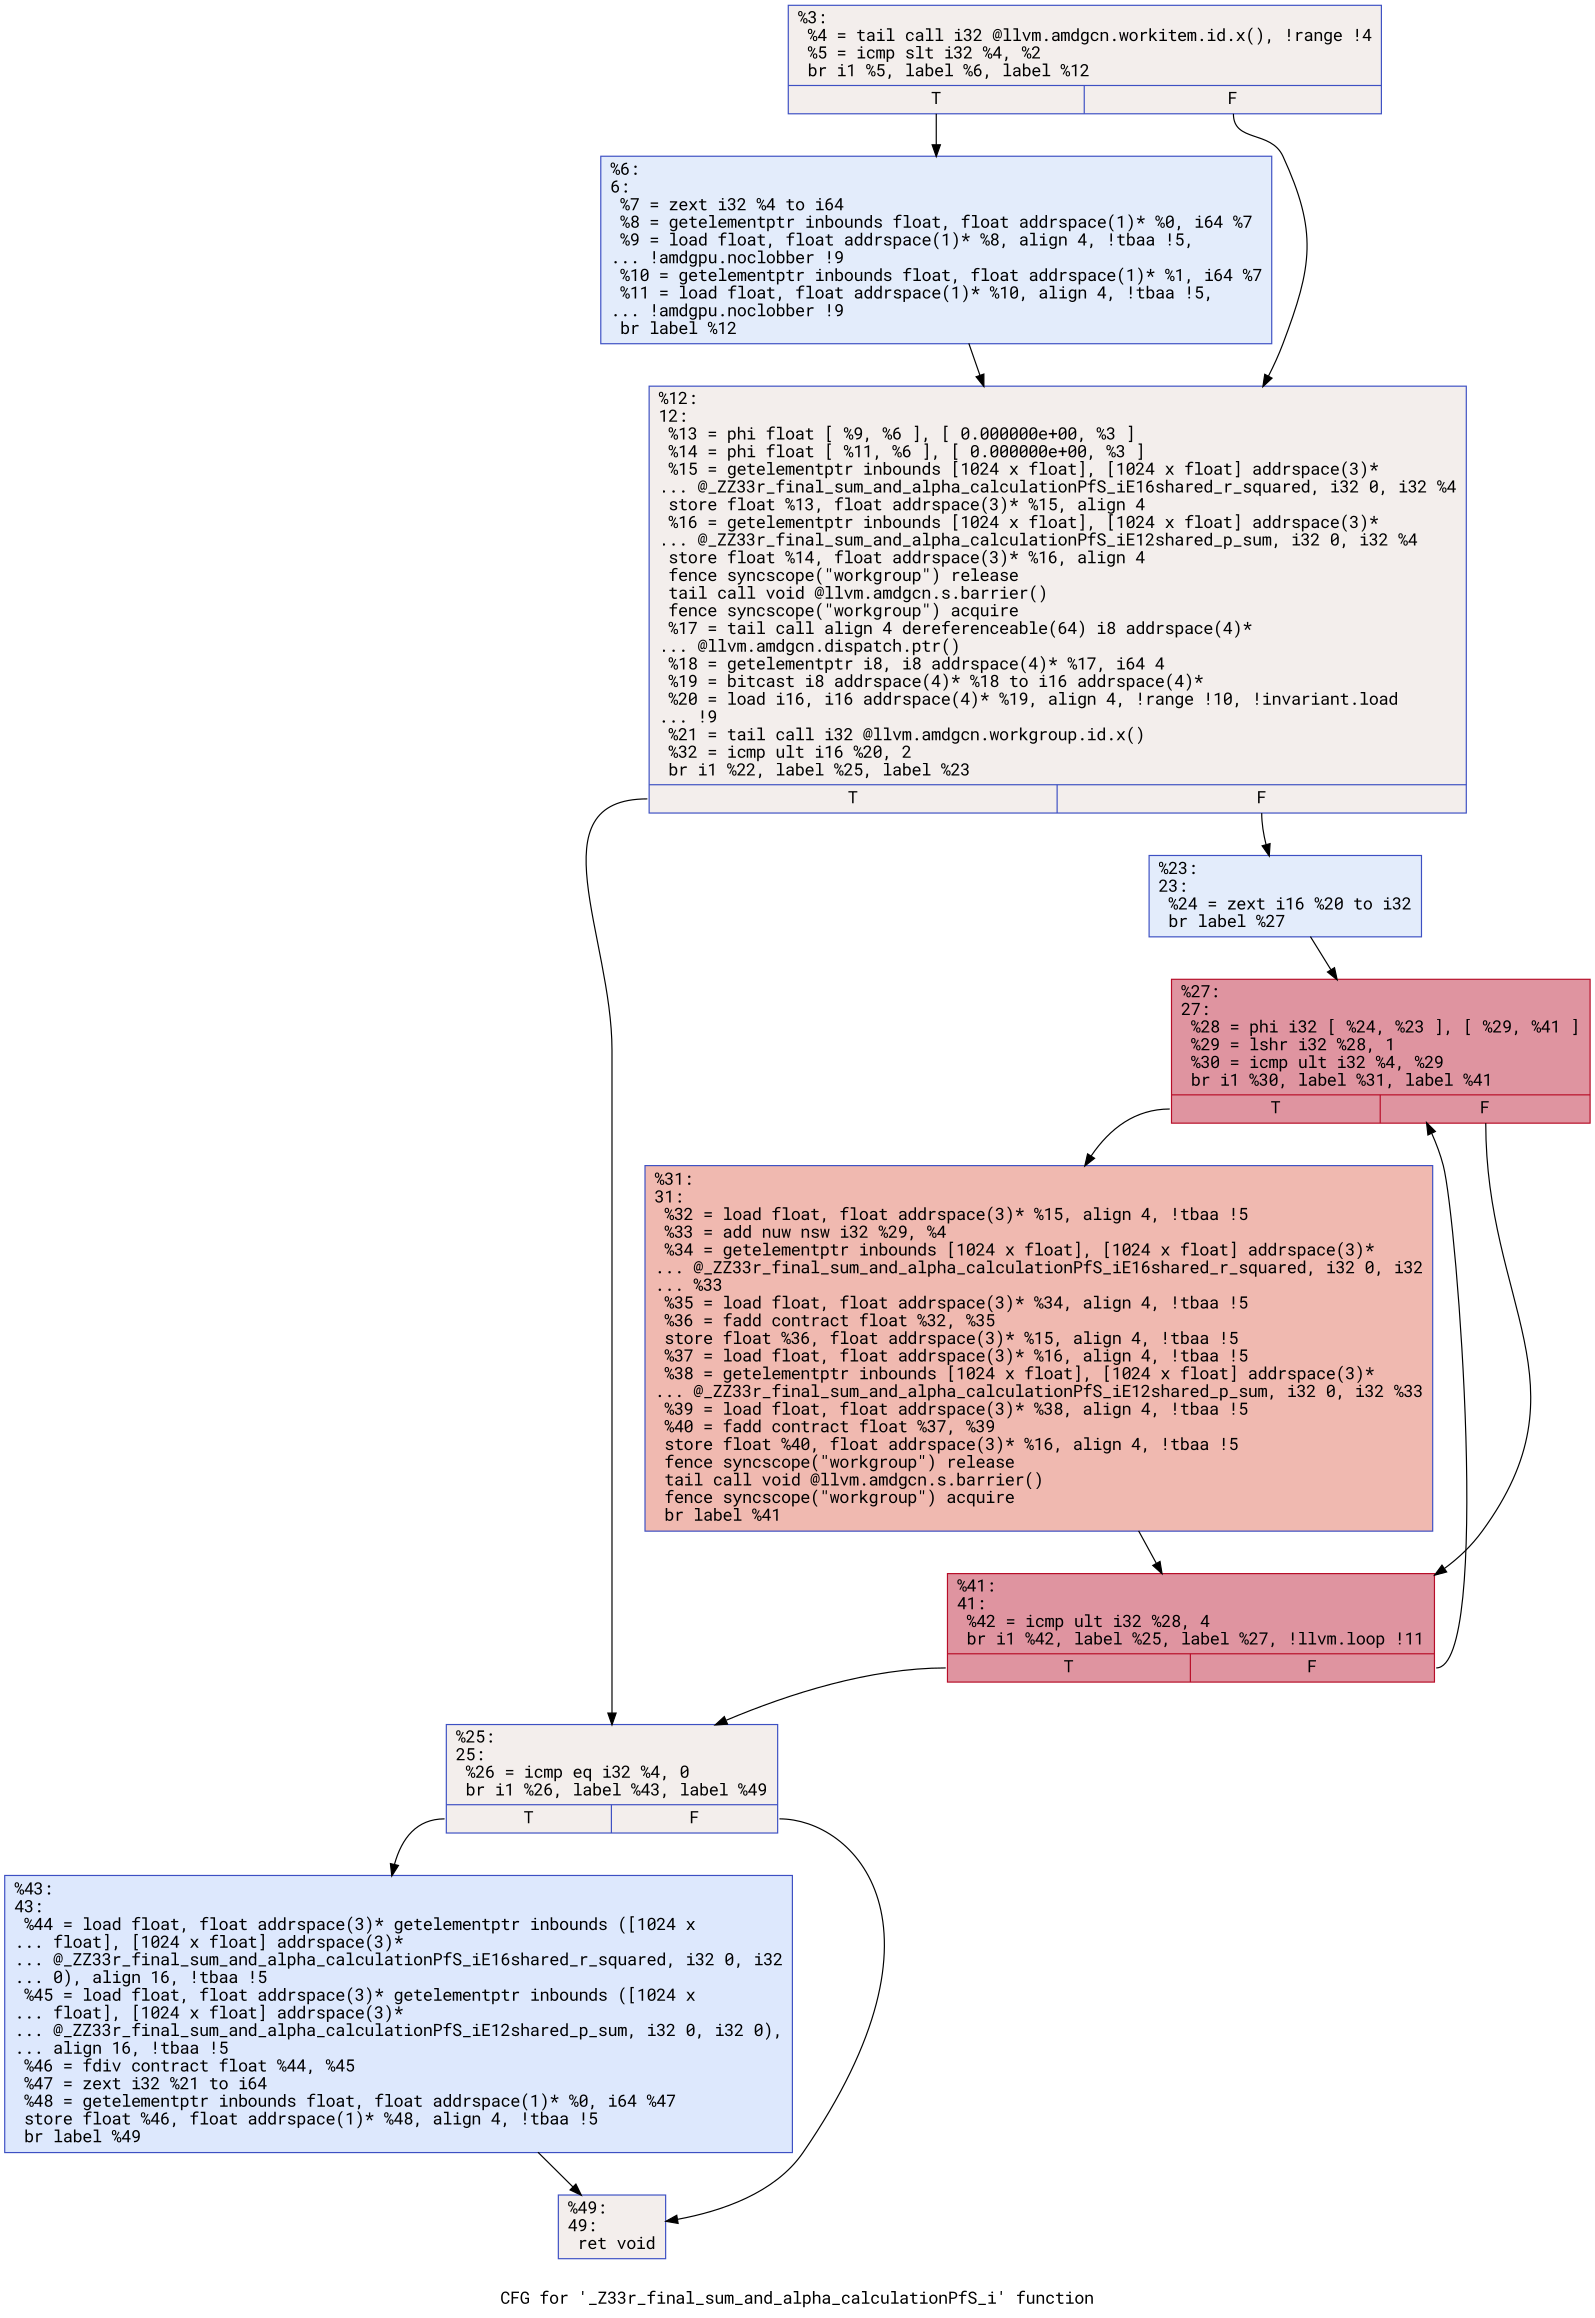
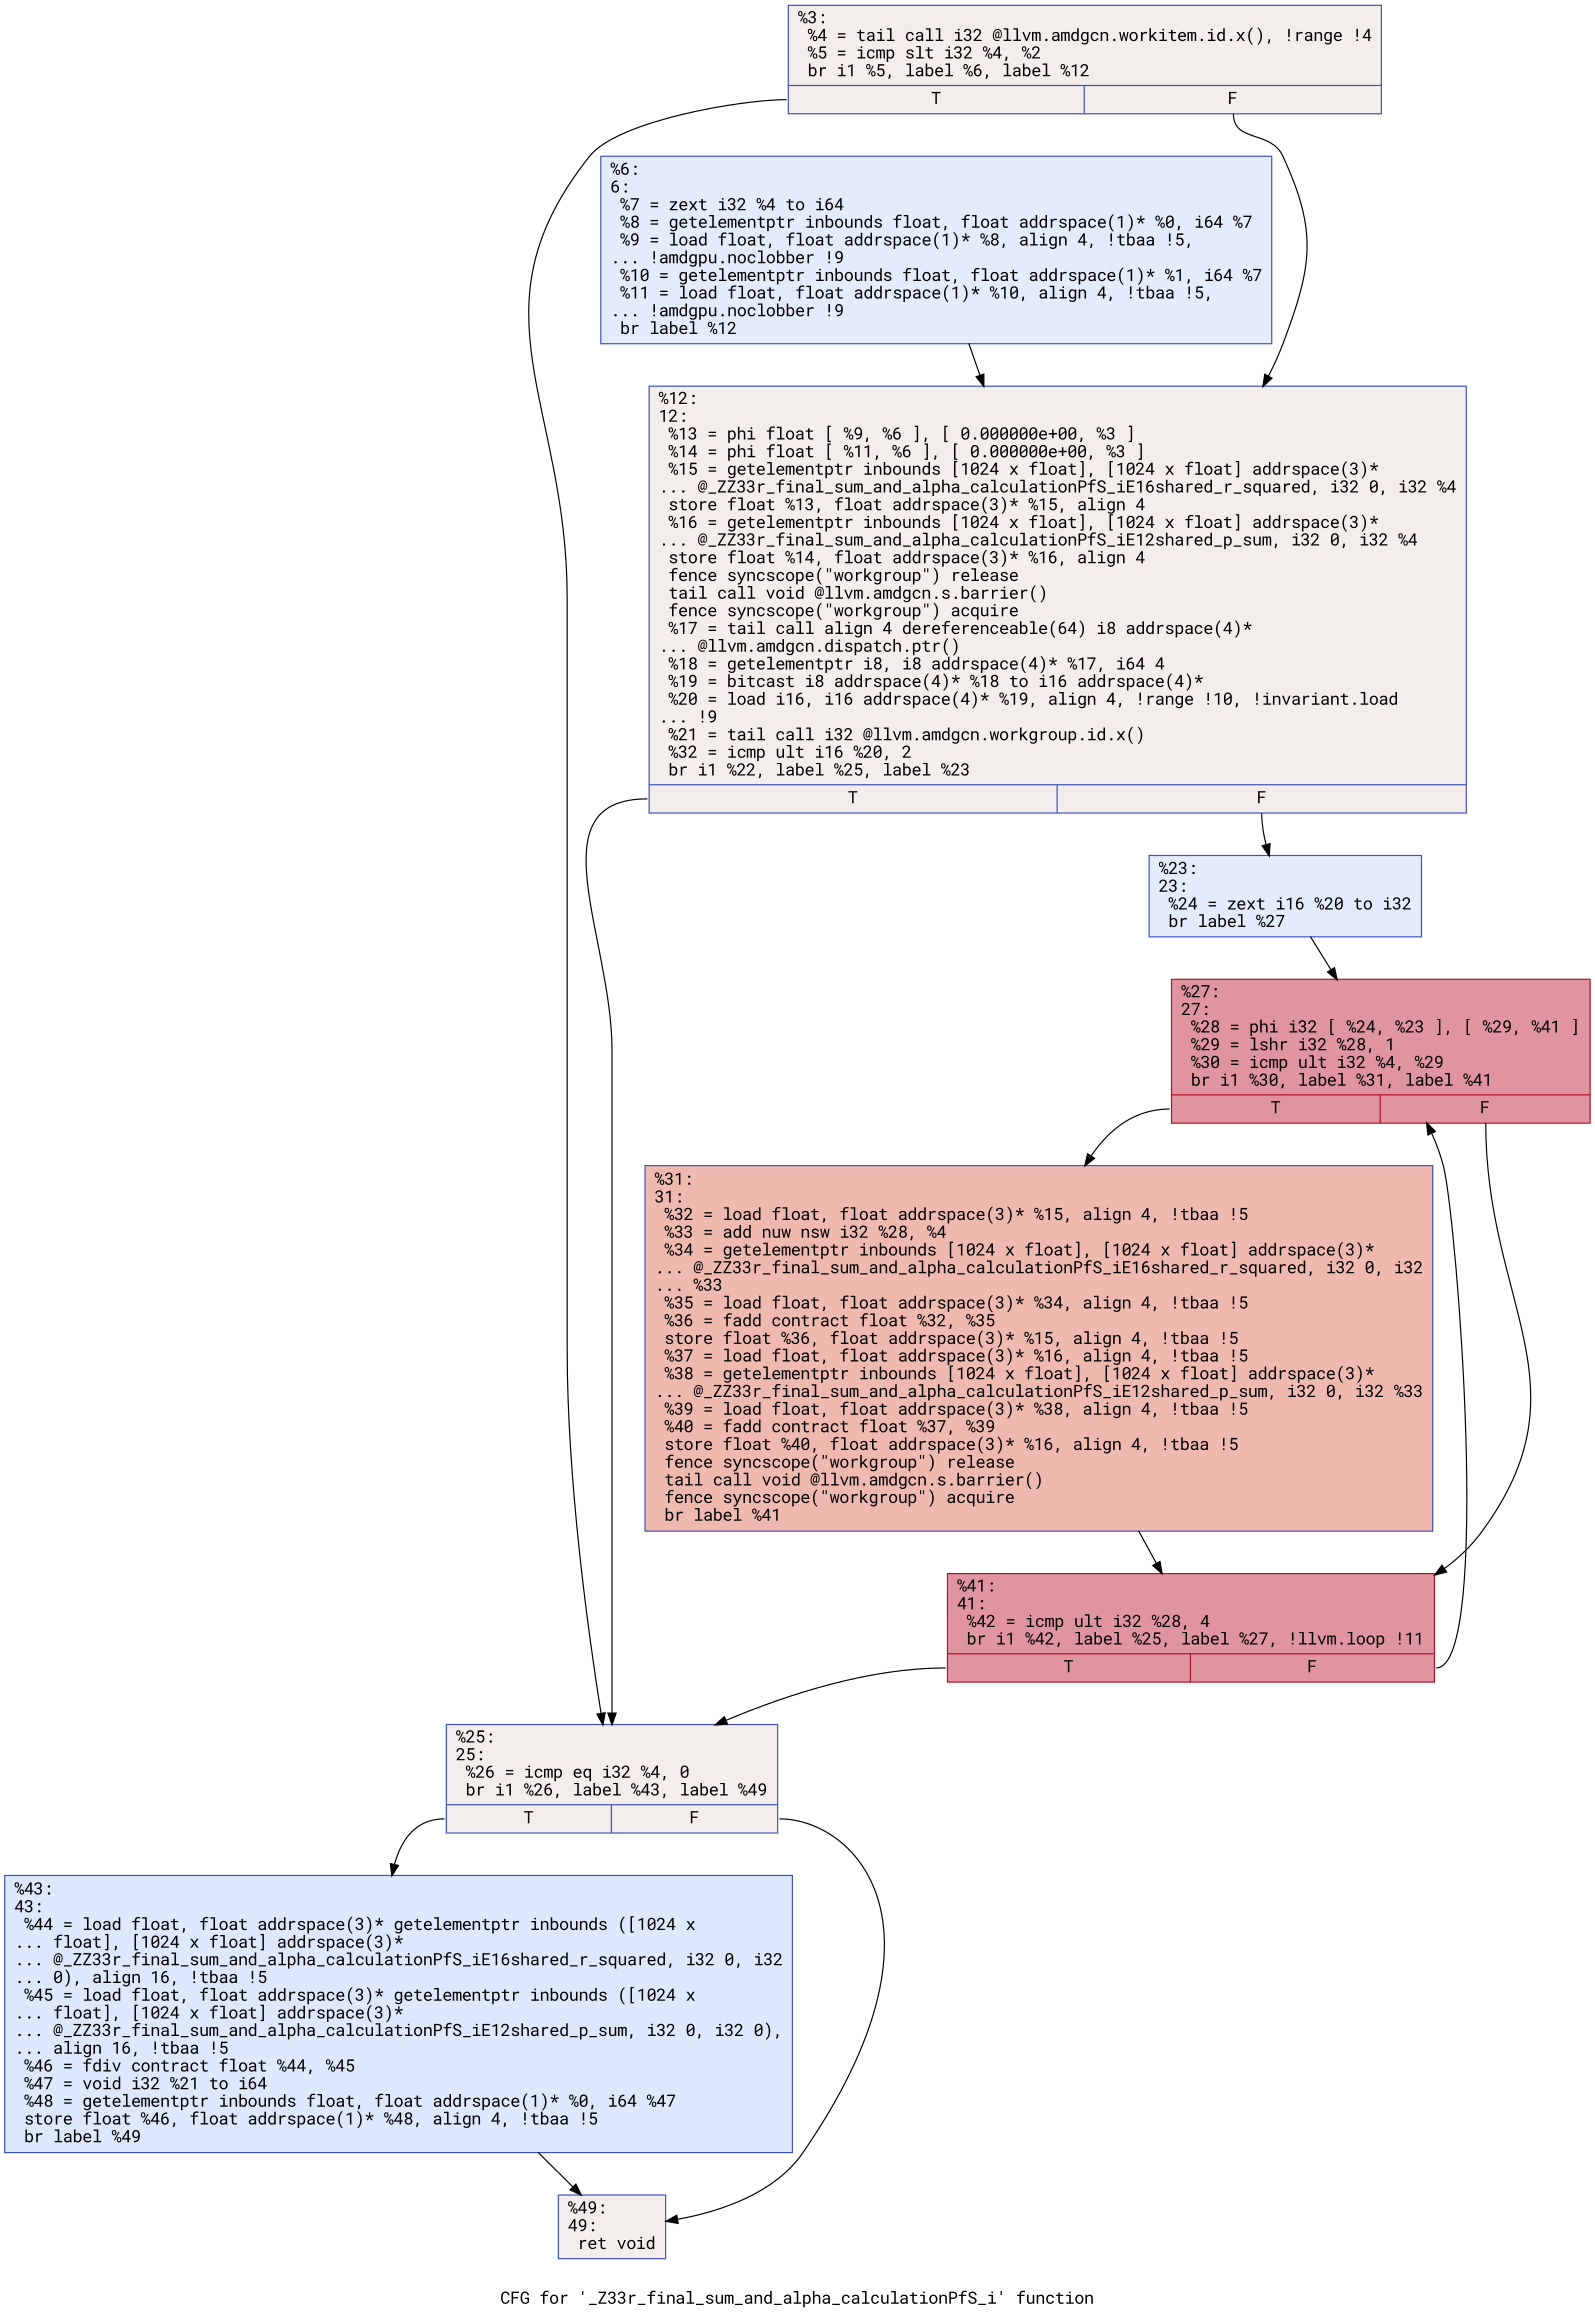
edge "%3:" -> "%6:": now "%3:" -> "%25:"
node "%31:": text "%33 = add nuw nsw i32 %29, %4" -> "%33 = add nuw nsw i32 %28, %4"
node "%43:": text "%47 = zext i32 %21 to i64" -> "%47 = void i32 %21 to i64"
